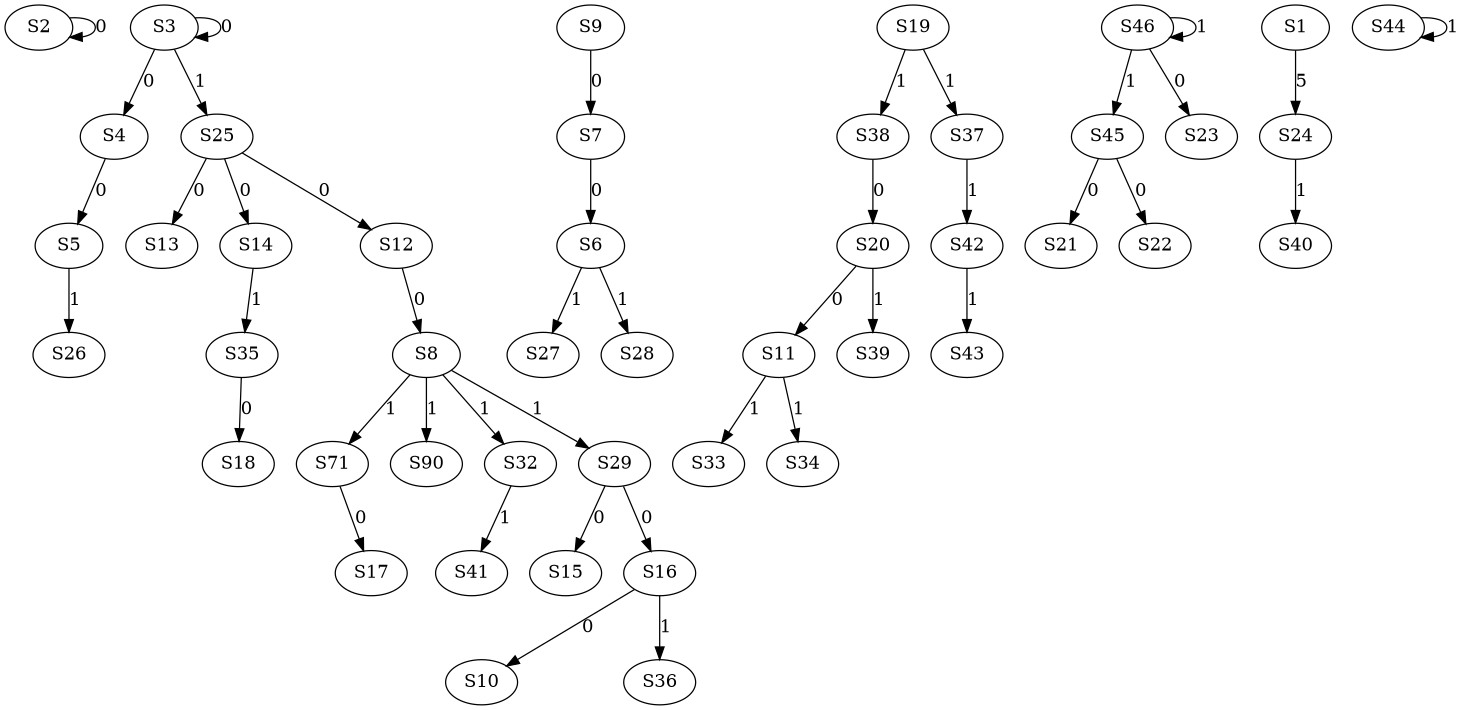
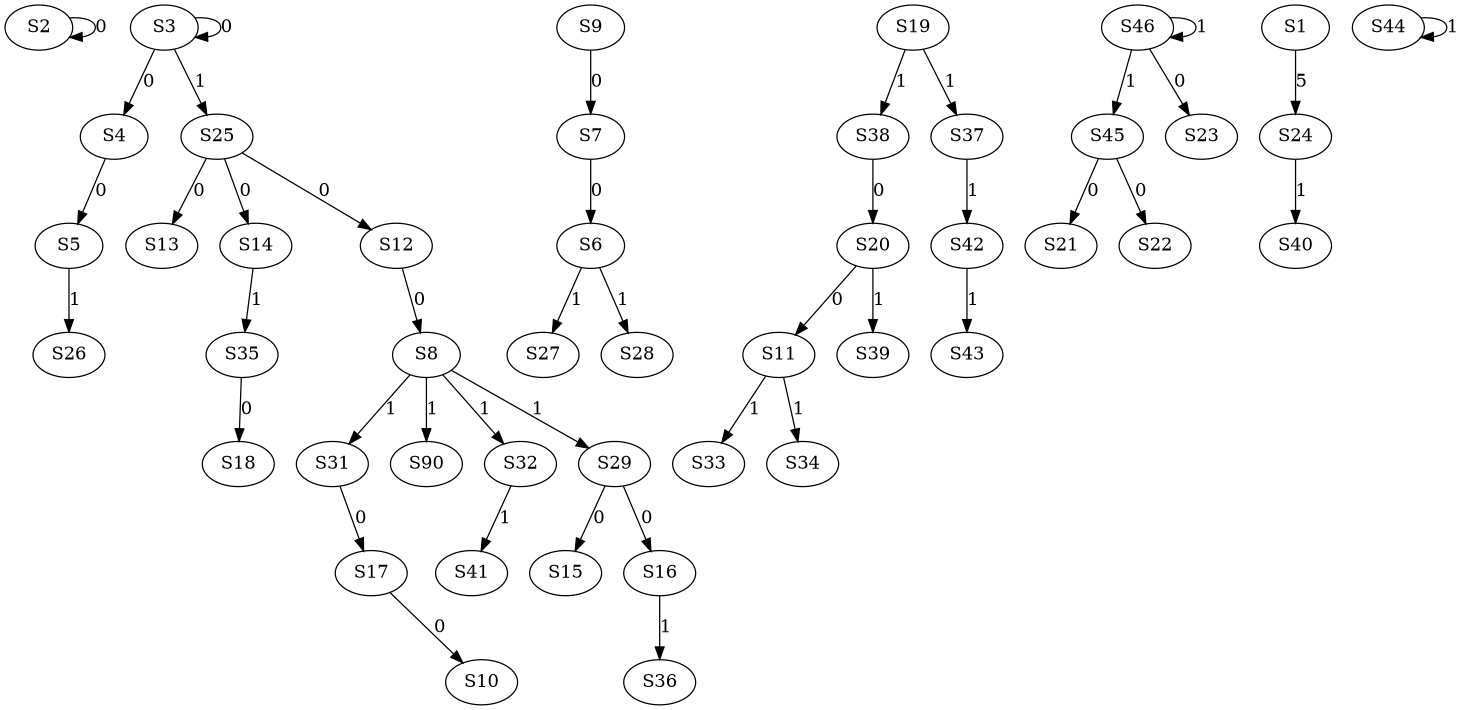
node "S71": label "S71" -> "S31"
edge "S16" -> "S10": now "S17" -> "S10"
